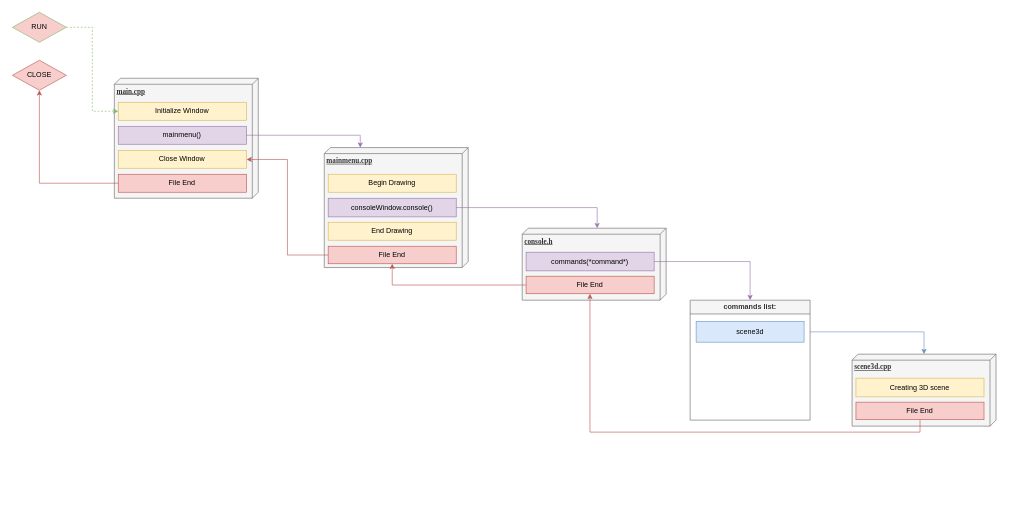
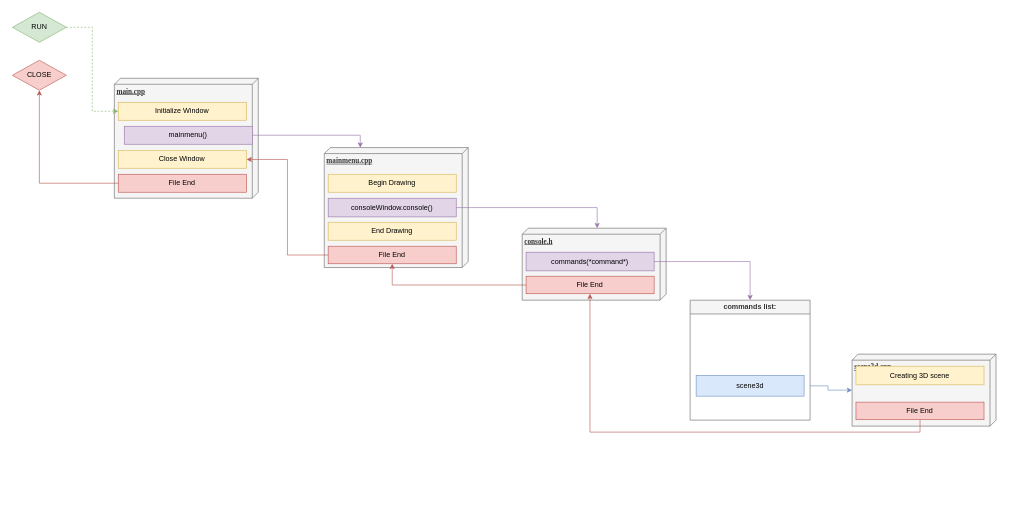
node "RUN": fillcolor #f8cecc -> #d5e8d4
node "mainmenu()": moved (182, 135) -> (188, 135)
node "scene3d": moved (750, 332) -> (750, 386)
node "Creating 3D scene": moved (920, 388) -> (920, 376)
